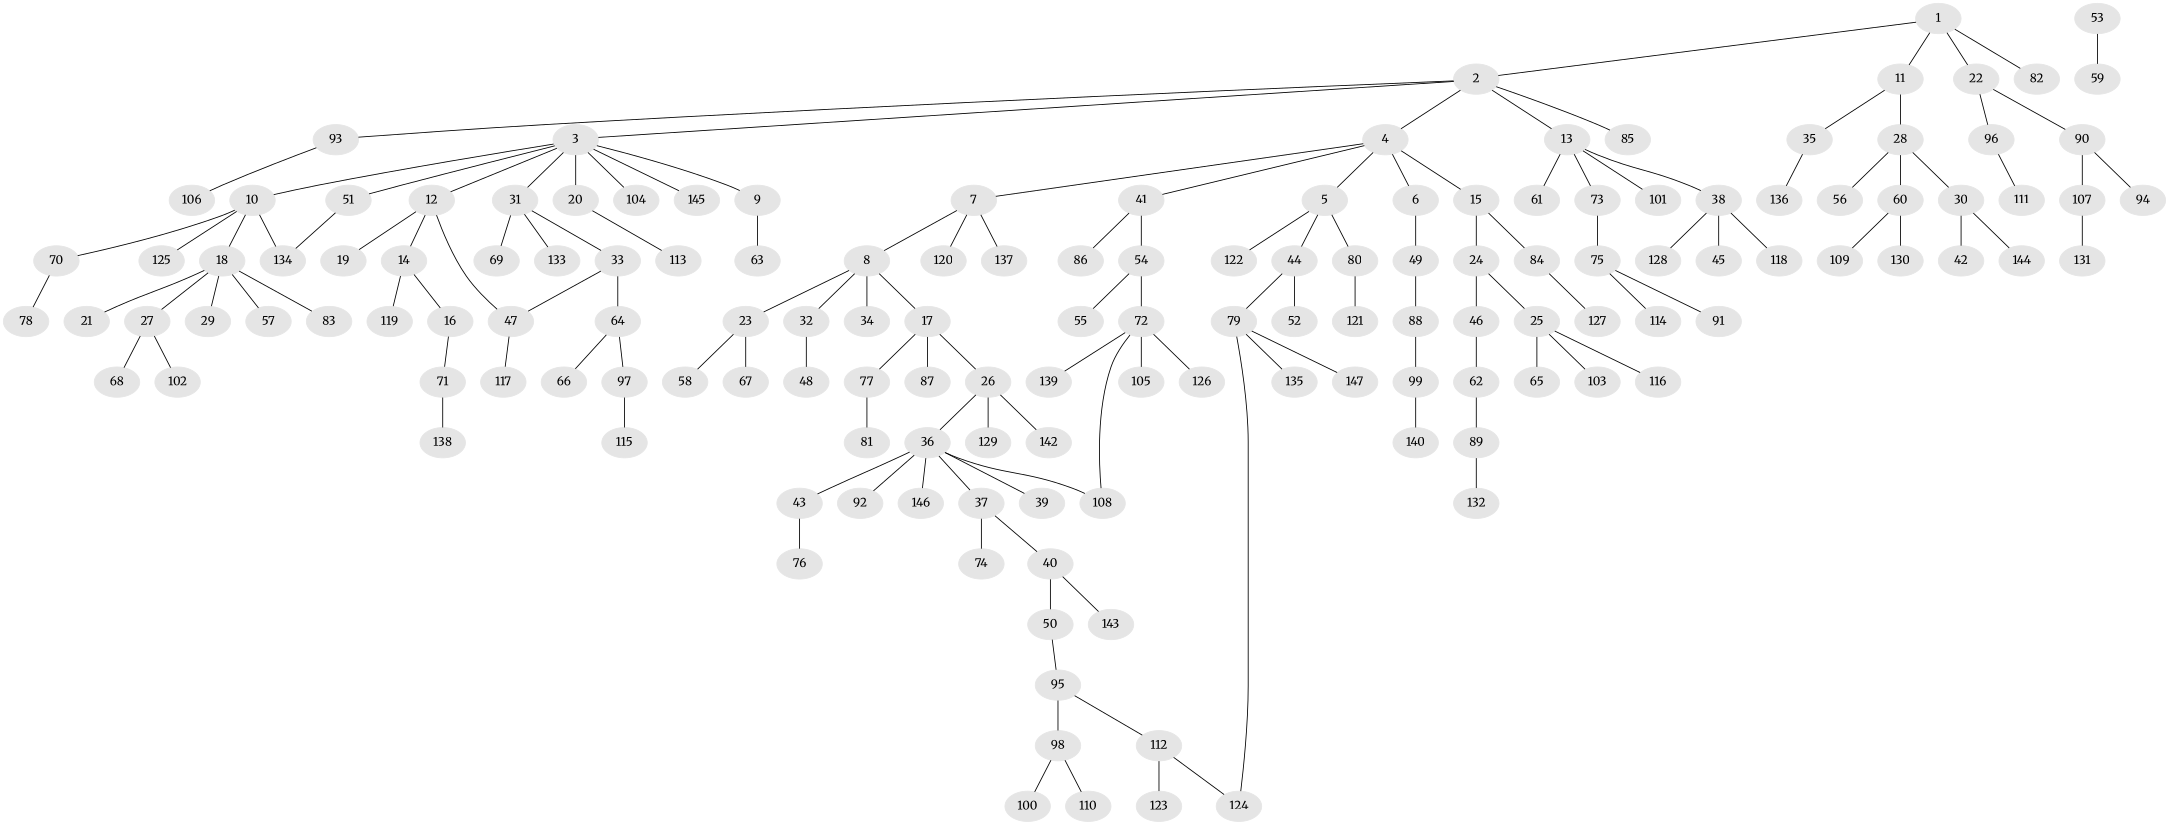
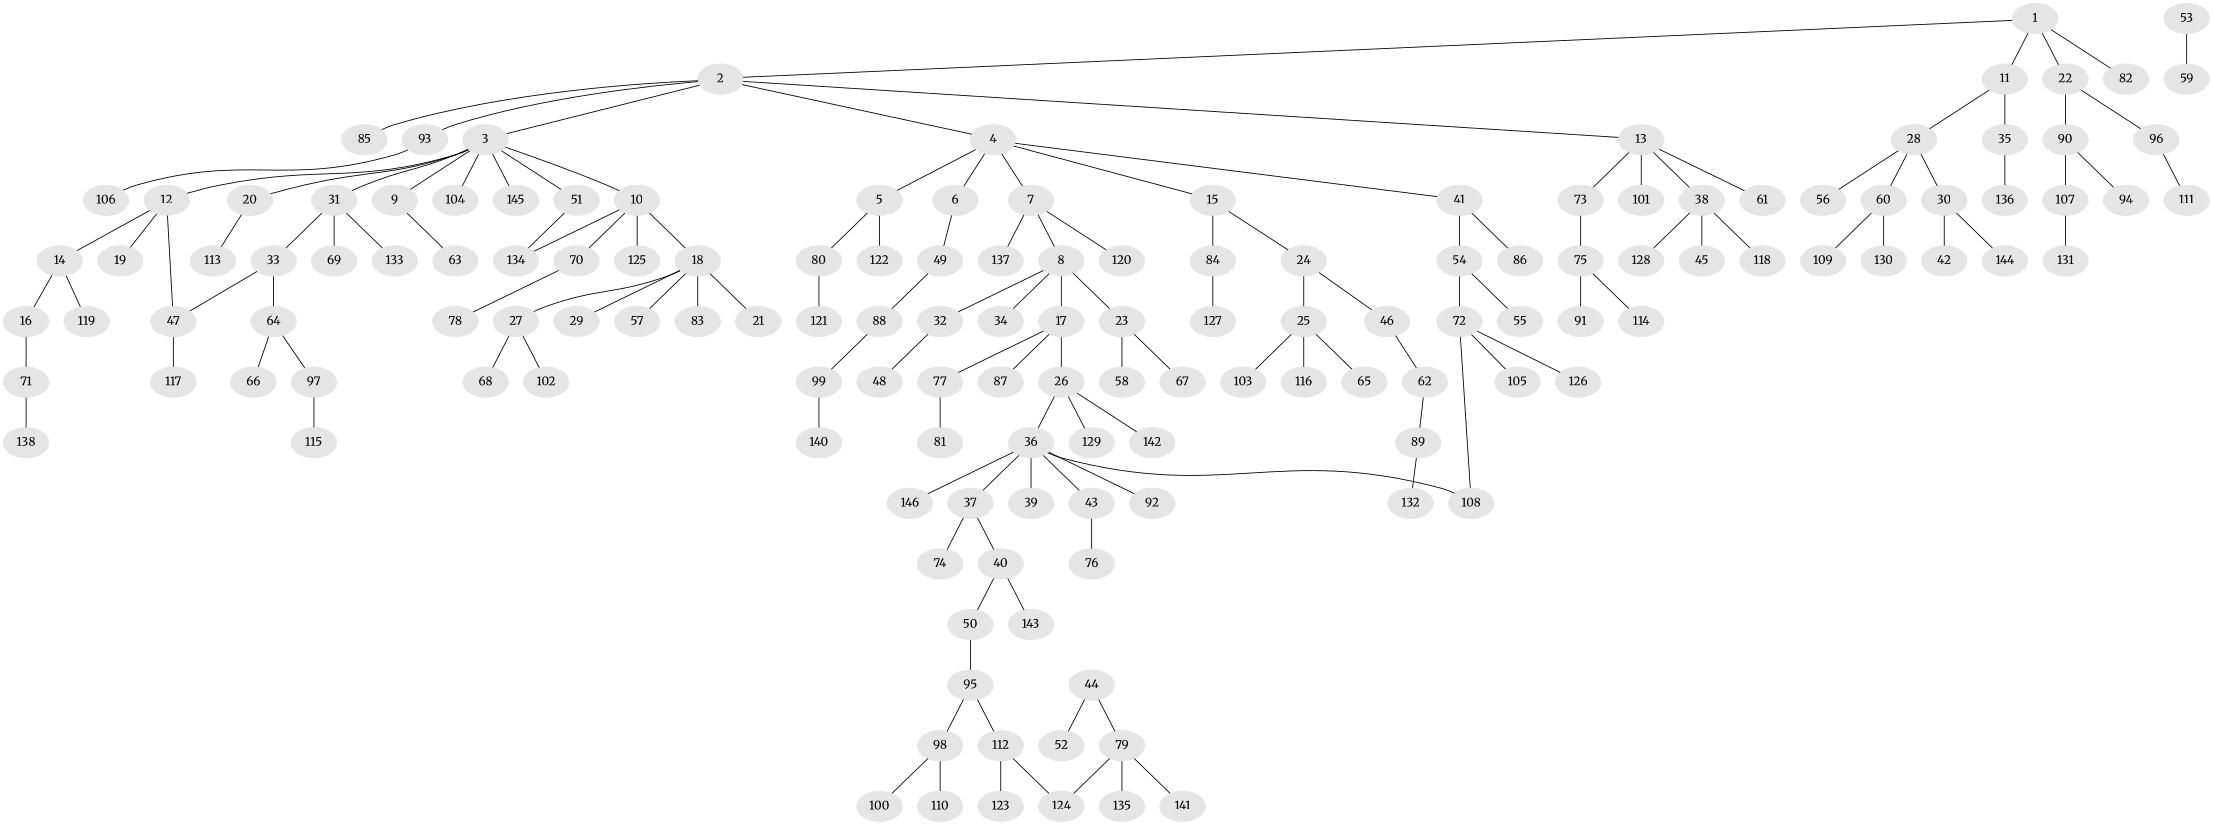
edge "5" -- "44": removed
node "139": removed
node "147": label "147" -> "141"
